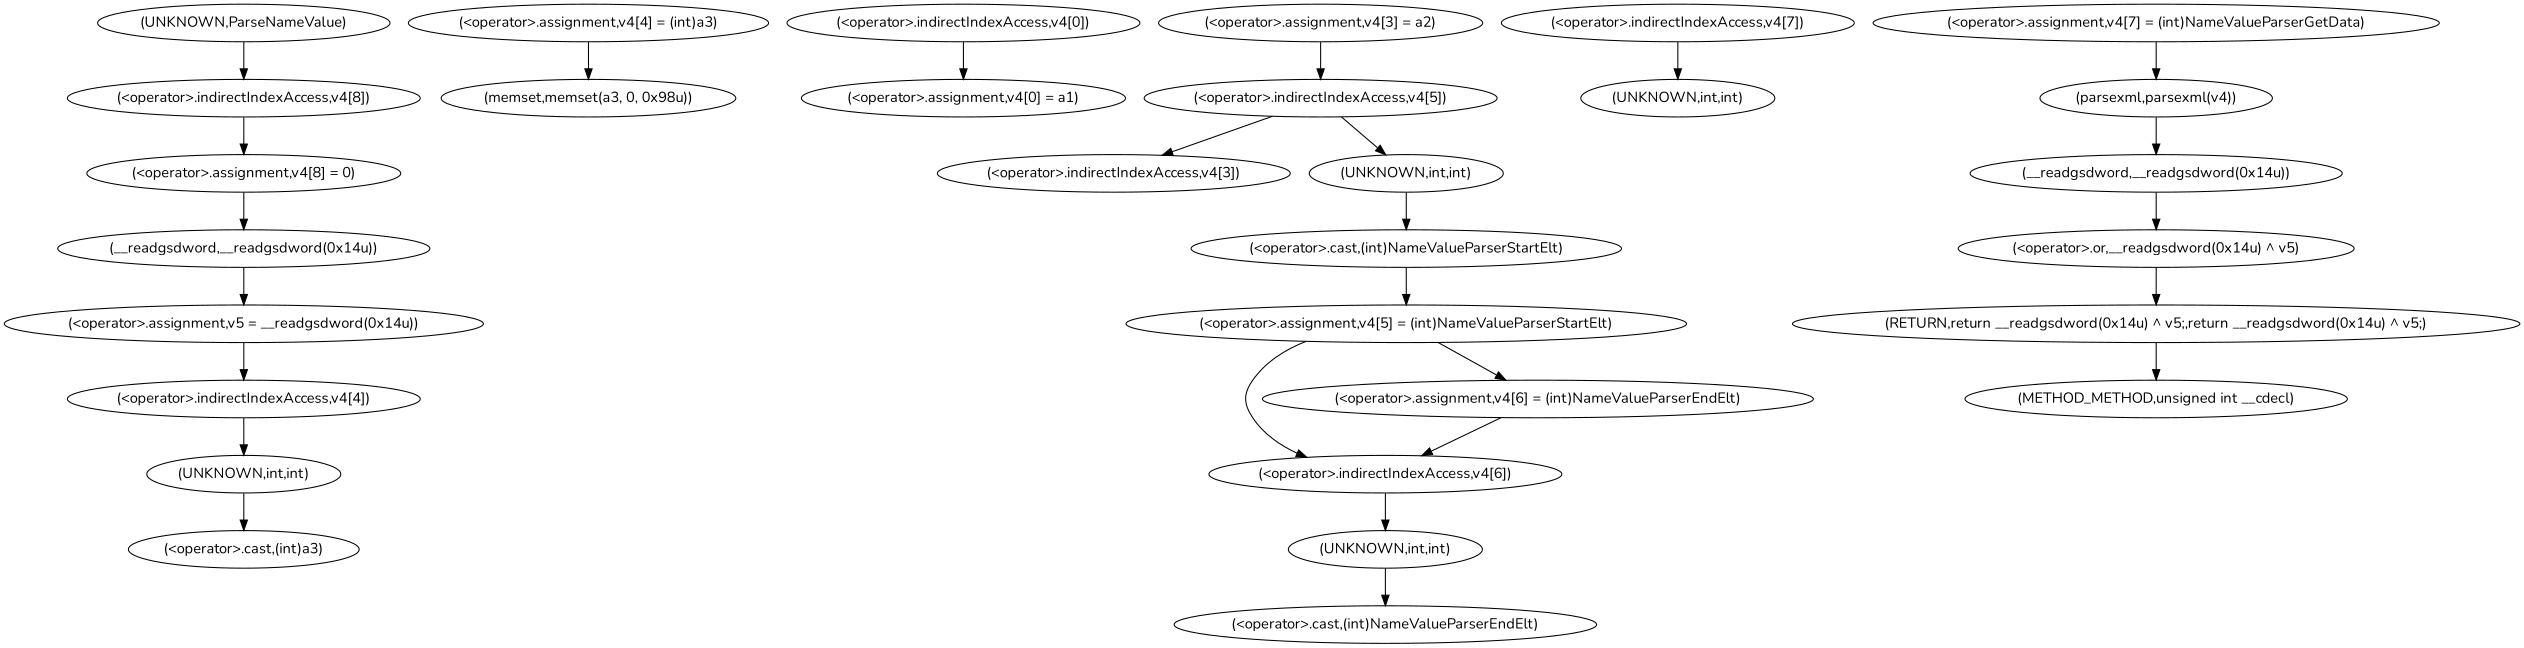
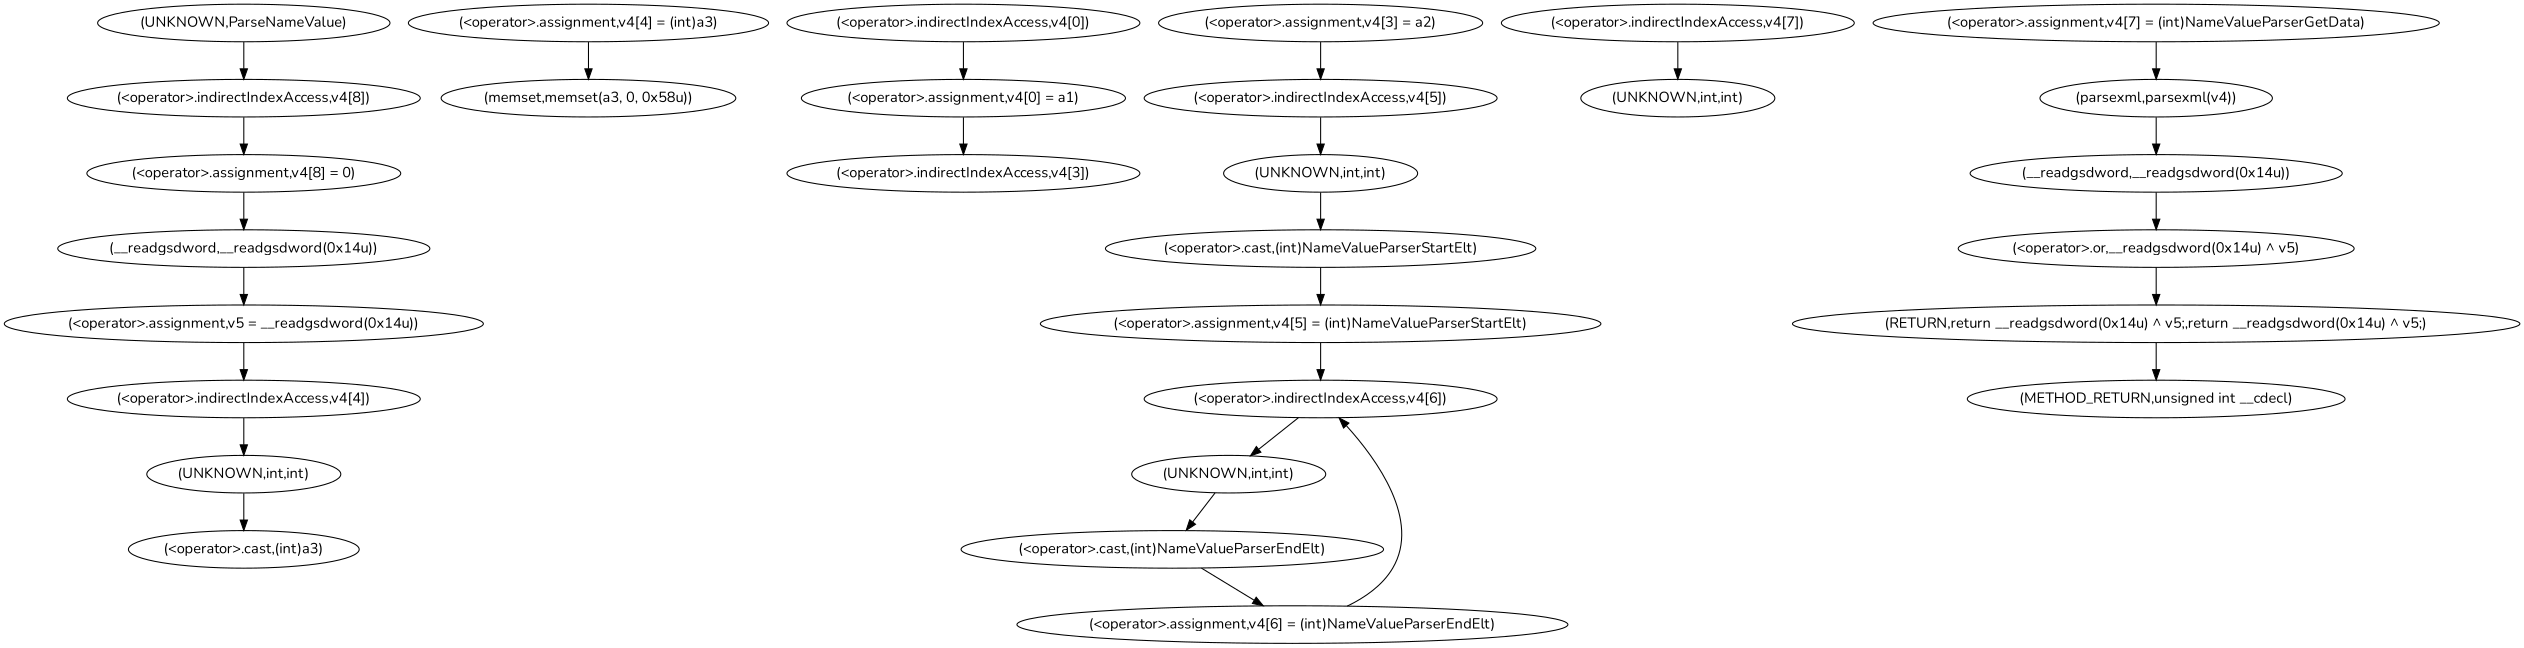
node "(memset,memset(a3, 0, 0x98u))": label "(memset,memset(a3, 0, 0x98u))" -> "(memset,memset(a3, 0, 0x58u))"
edge "(<operator>.indirectIndexAccess,v4[5])" -> "(<operator>.indirectIndexAccess,v4[3])": now "(<operator>.assignment,v4[0] = a1)" -> "(<operator>.indirectIndexAccess,v4[3])"
edge "(<operator>.assignment,v4[5] = (int)NameValueParserStartElt)" -> "(<operator>.assignment,v4[6] = (int)NameValueParserEndElt)": now "(<operator>.cast,(int)NameValueParserEndElt)" -> "(<operator>.assignment,v4[6] = (int)NameValueParserEndElt)"
node "(METHOD_METHOD,unsigned int __cdecl)": label "(METHOD_METHOD,unsigned int __cdecl)" -> "(METHOD_RETURN,unsigned int __cdecl)"
